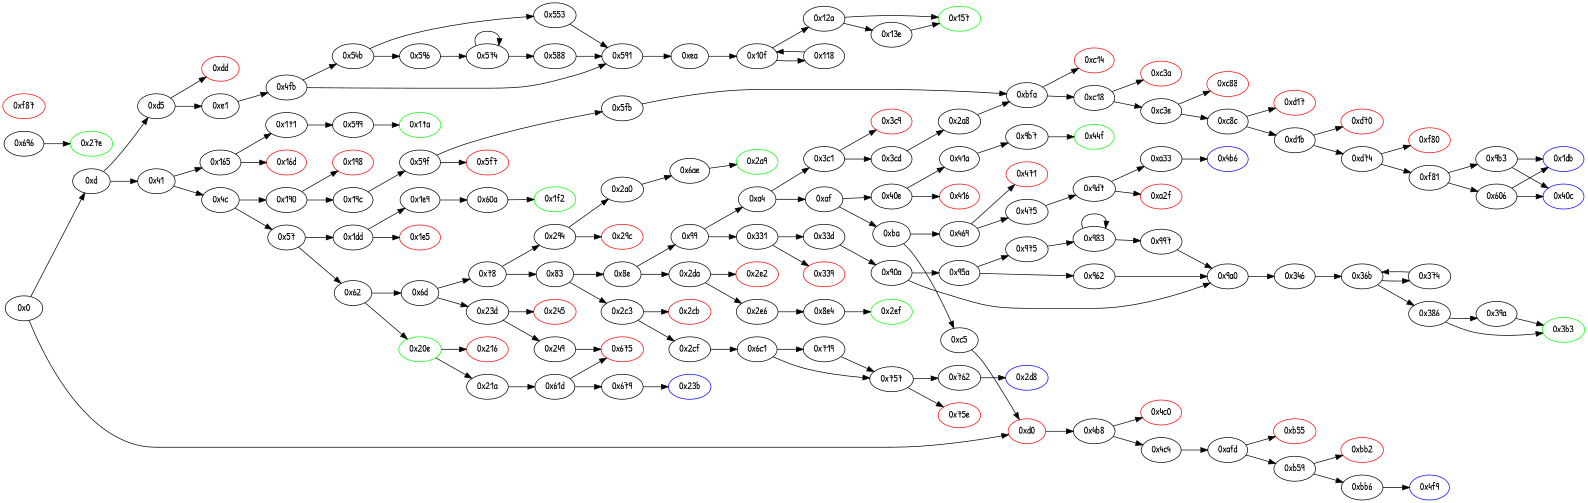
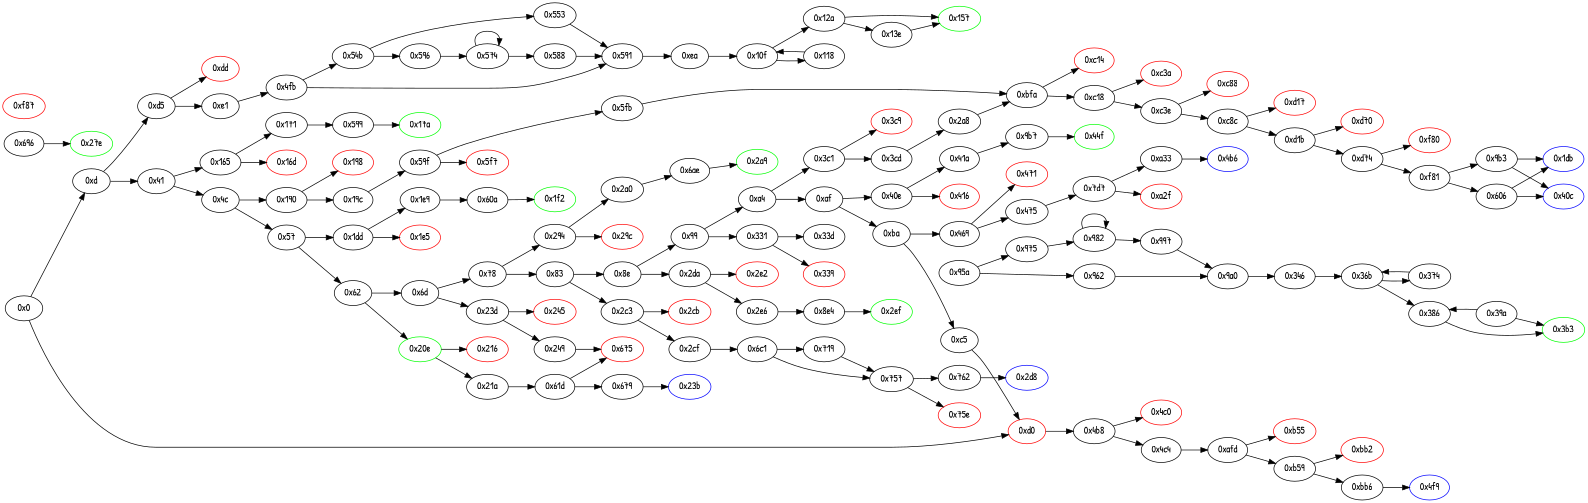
node "0x9d7": label "0x9d7" -> "0x7d7"
node "0x983": label "0x983" -> "0x982"
node "0x90a": removed
edge "0x386" -> "0x39a": reversed
